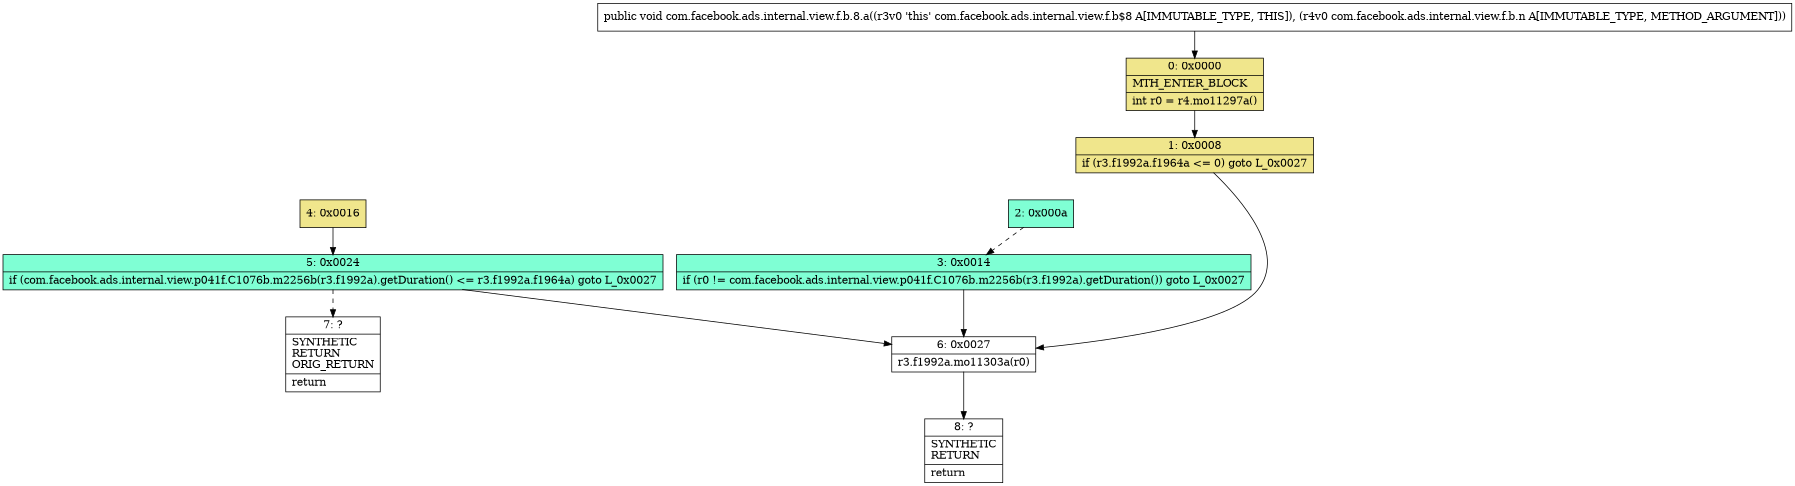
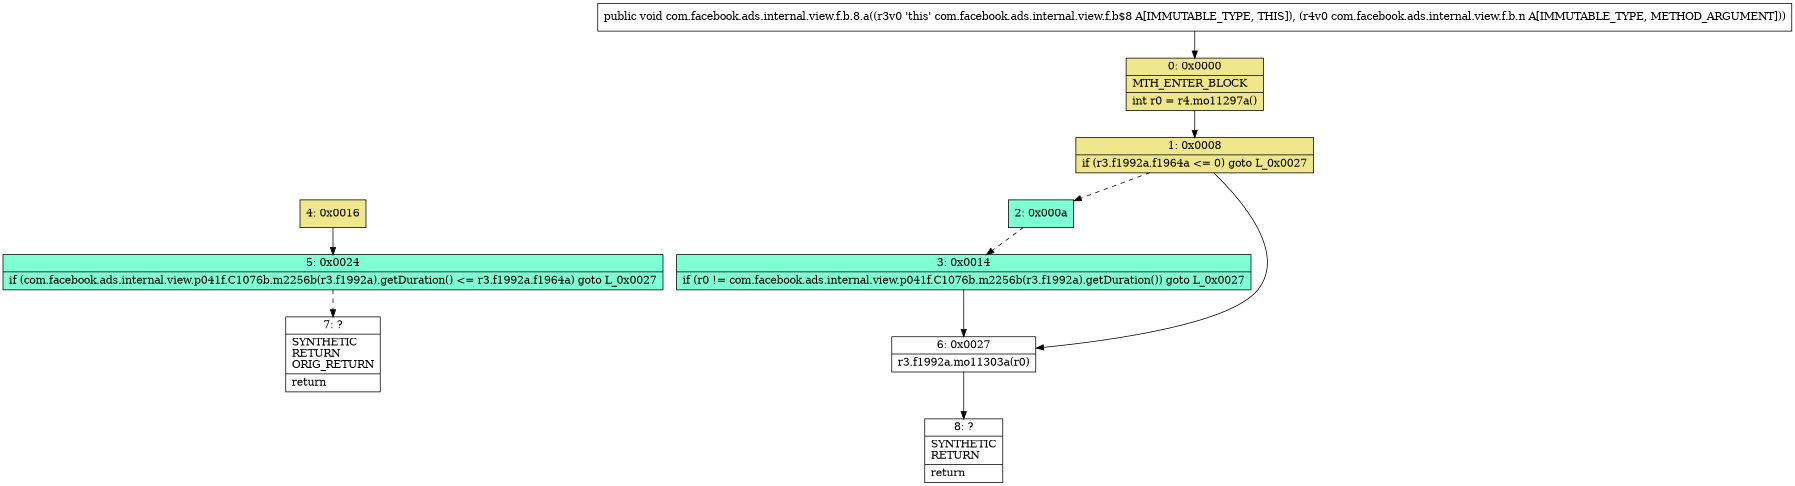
edge "1: 0x0008" -> "2: 0x000a": added
edge "5: 0x0024" -> "6: 0x0027": removed
